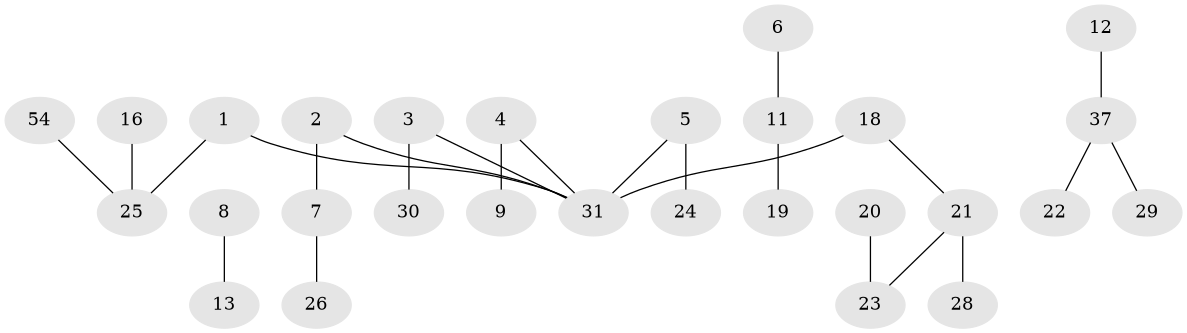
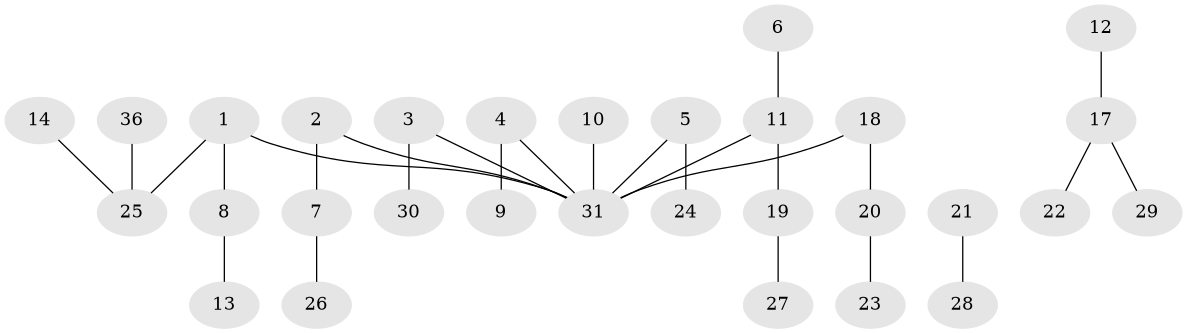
node "54": label "54" -> "14"
node "16": label "16" -> "36"
node "10": added
node "37": label "37" -> "17"
edge "11" -- "31": added
edge "1" -- "8": added
edge "18" -- "21": now "18" -- "20"
edge "21" -- "23": removed
node "27": added
